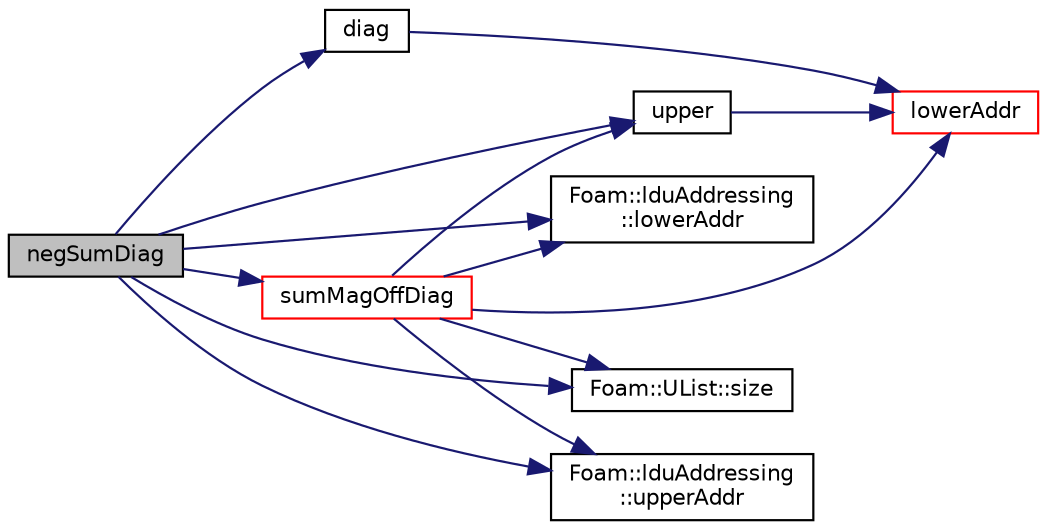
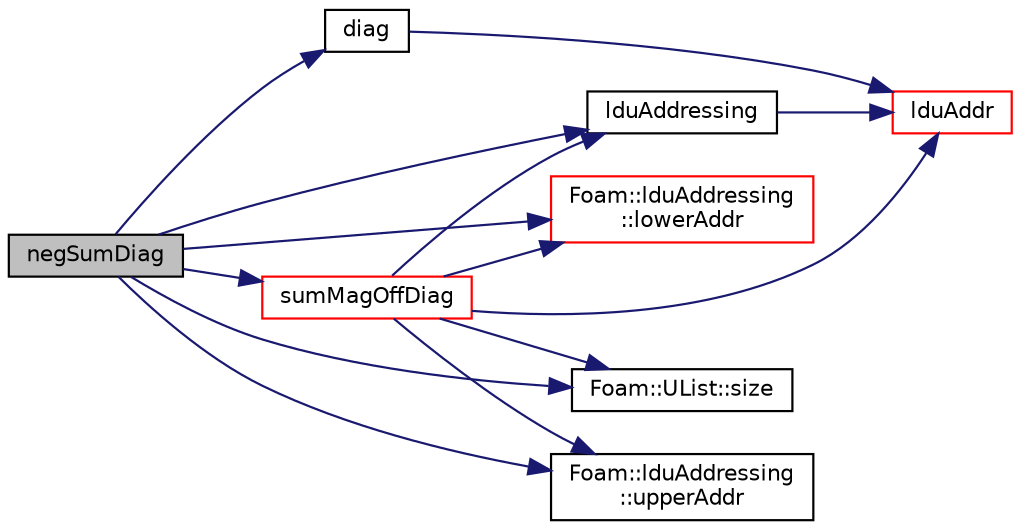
node "upper": label "upper" -> "lduAddressing"
node "lowerAddr": label "lowerAddr" -> "lduAddr"
node "Foam::lduAddressing ::lowerAddr": color black -> red
